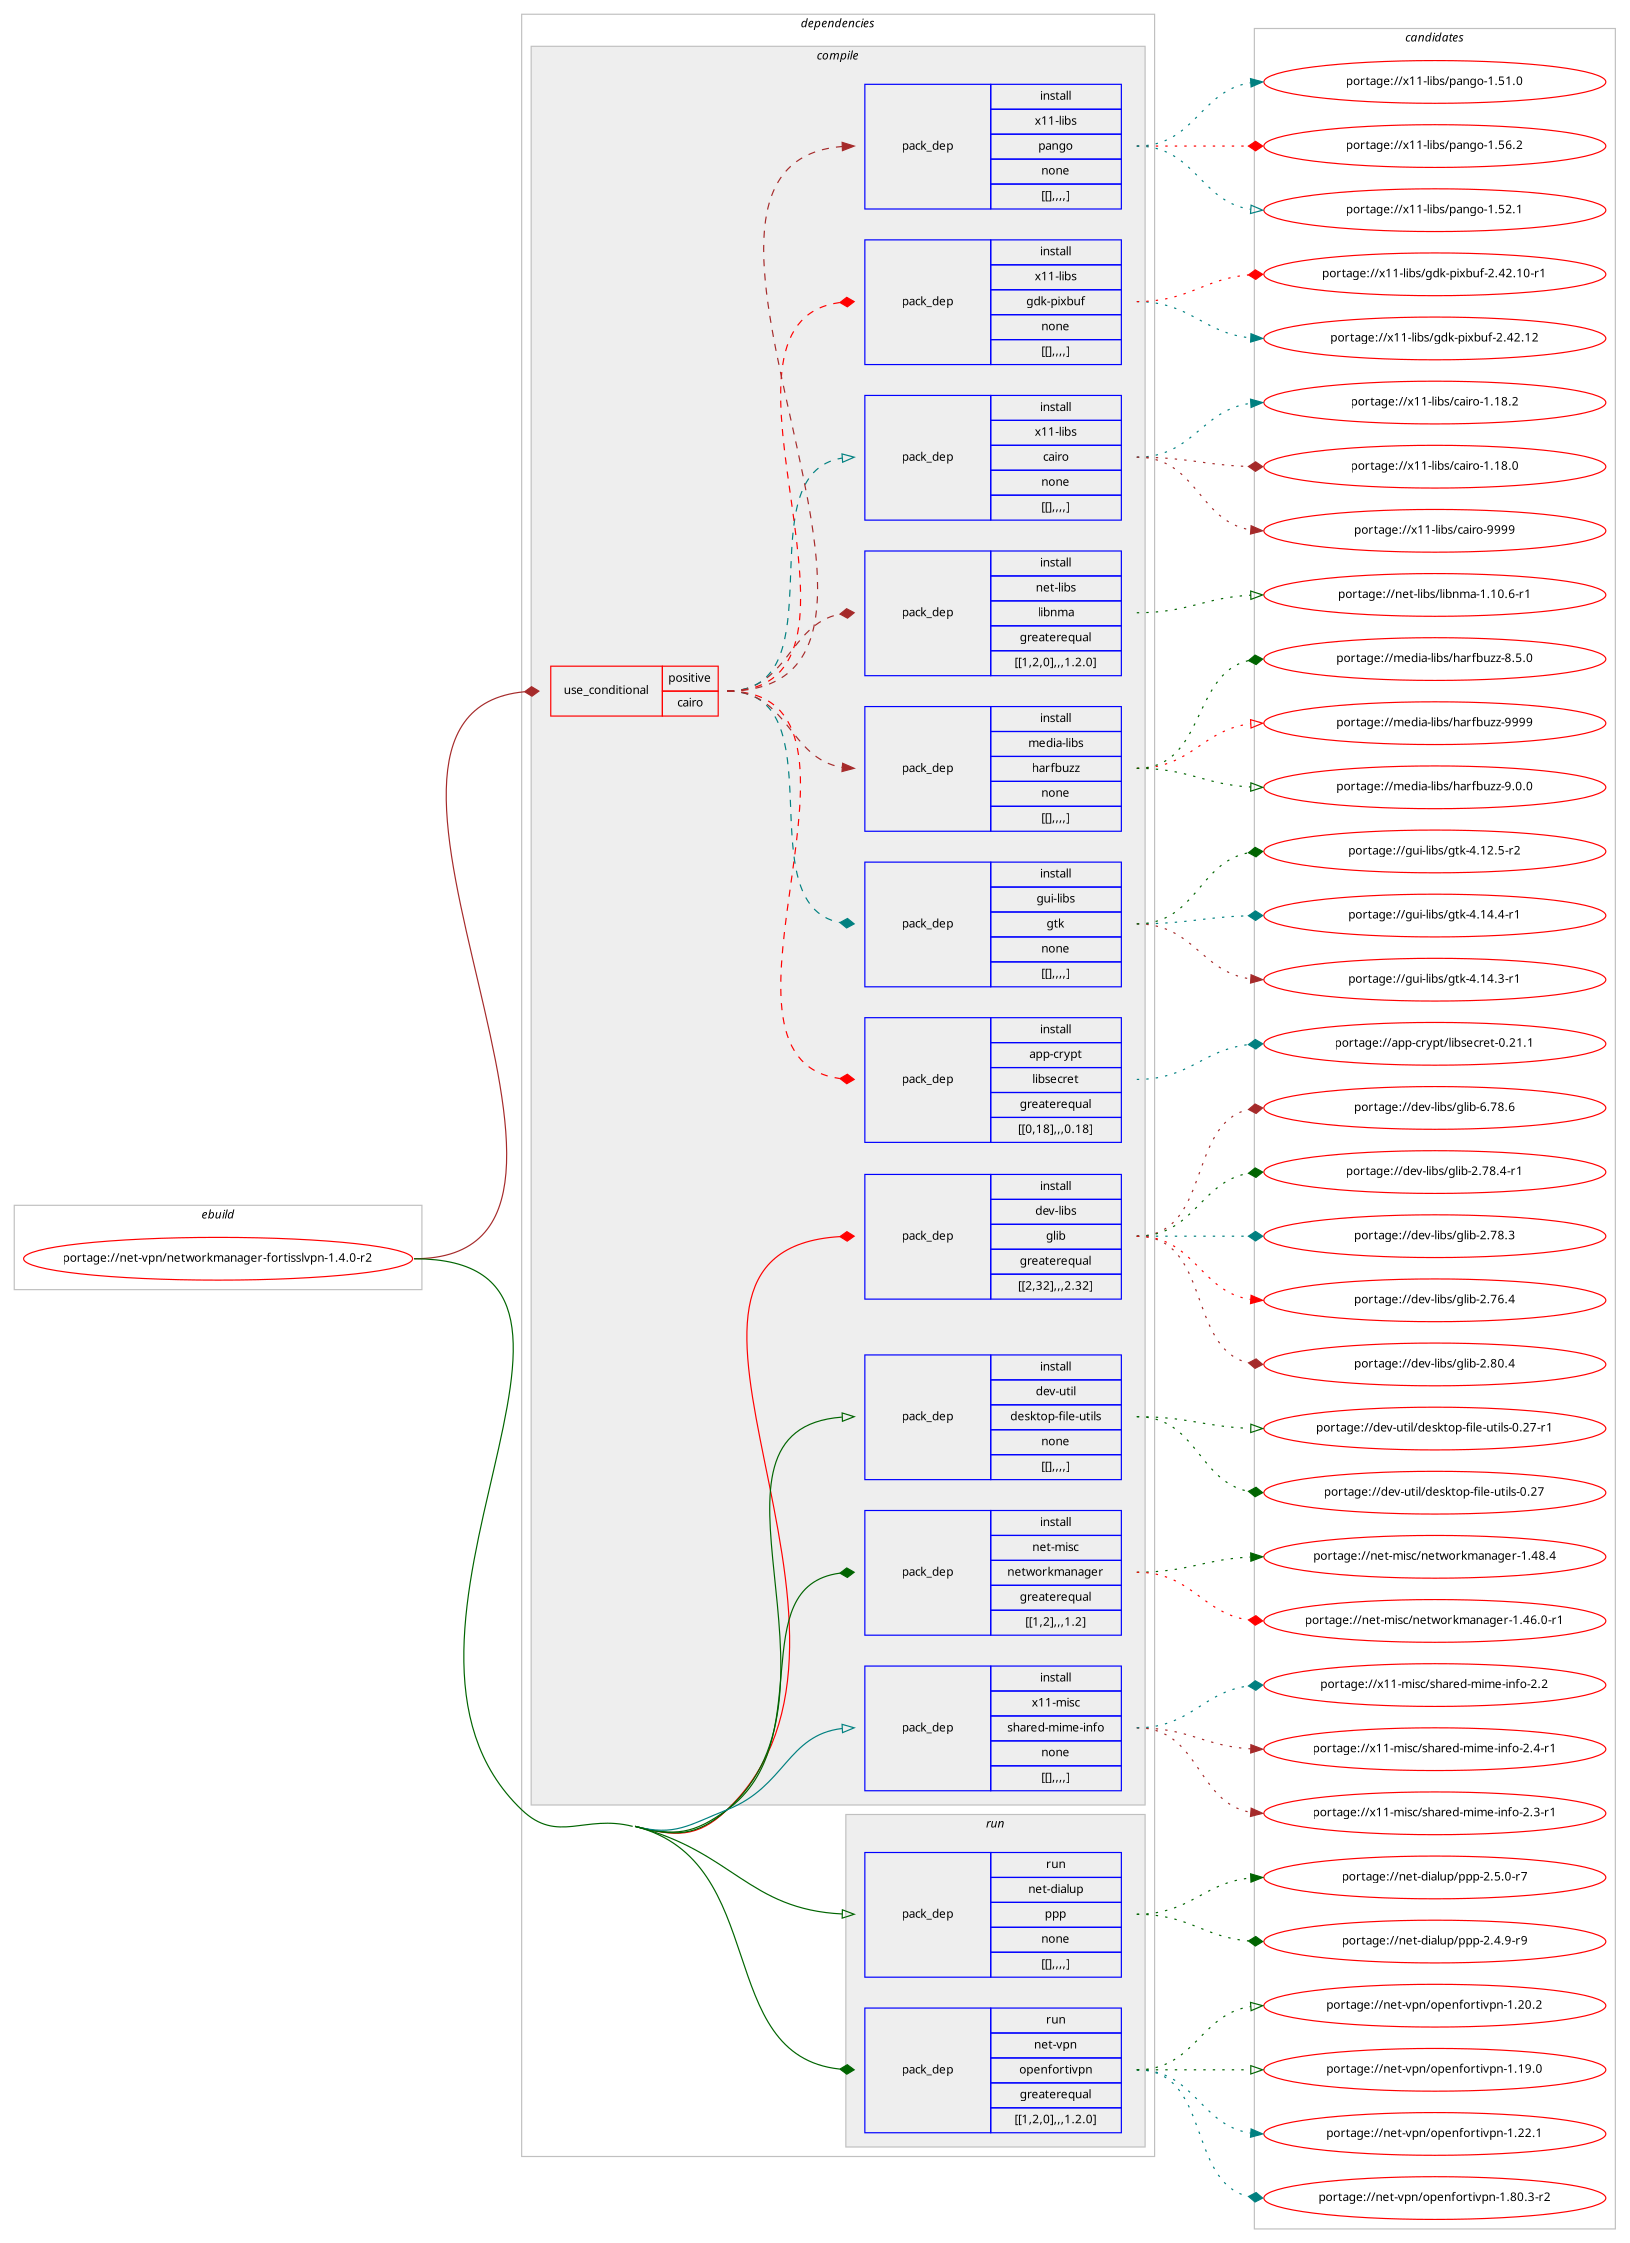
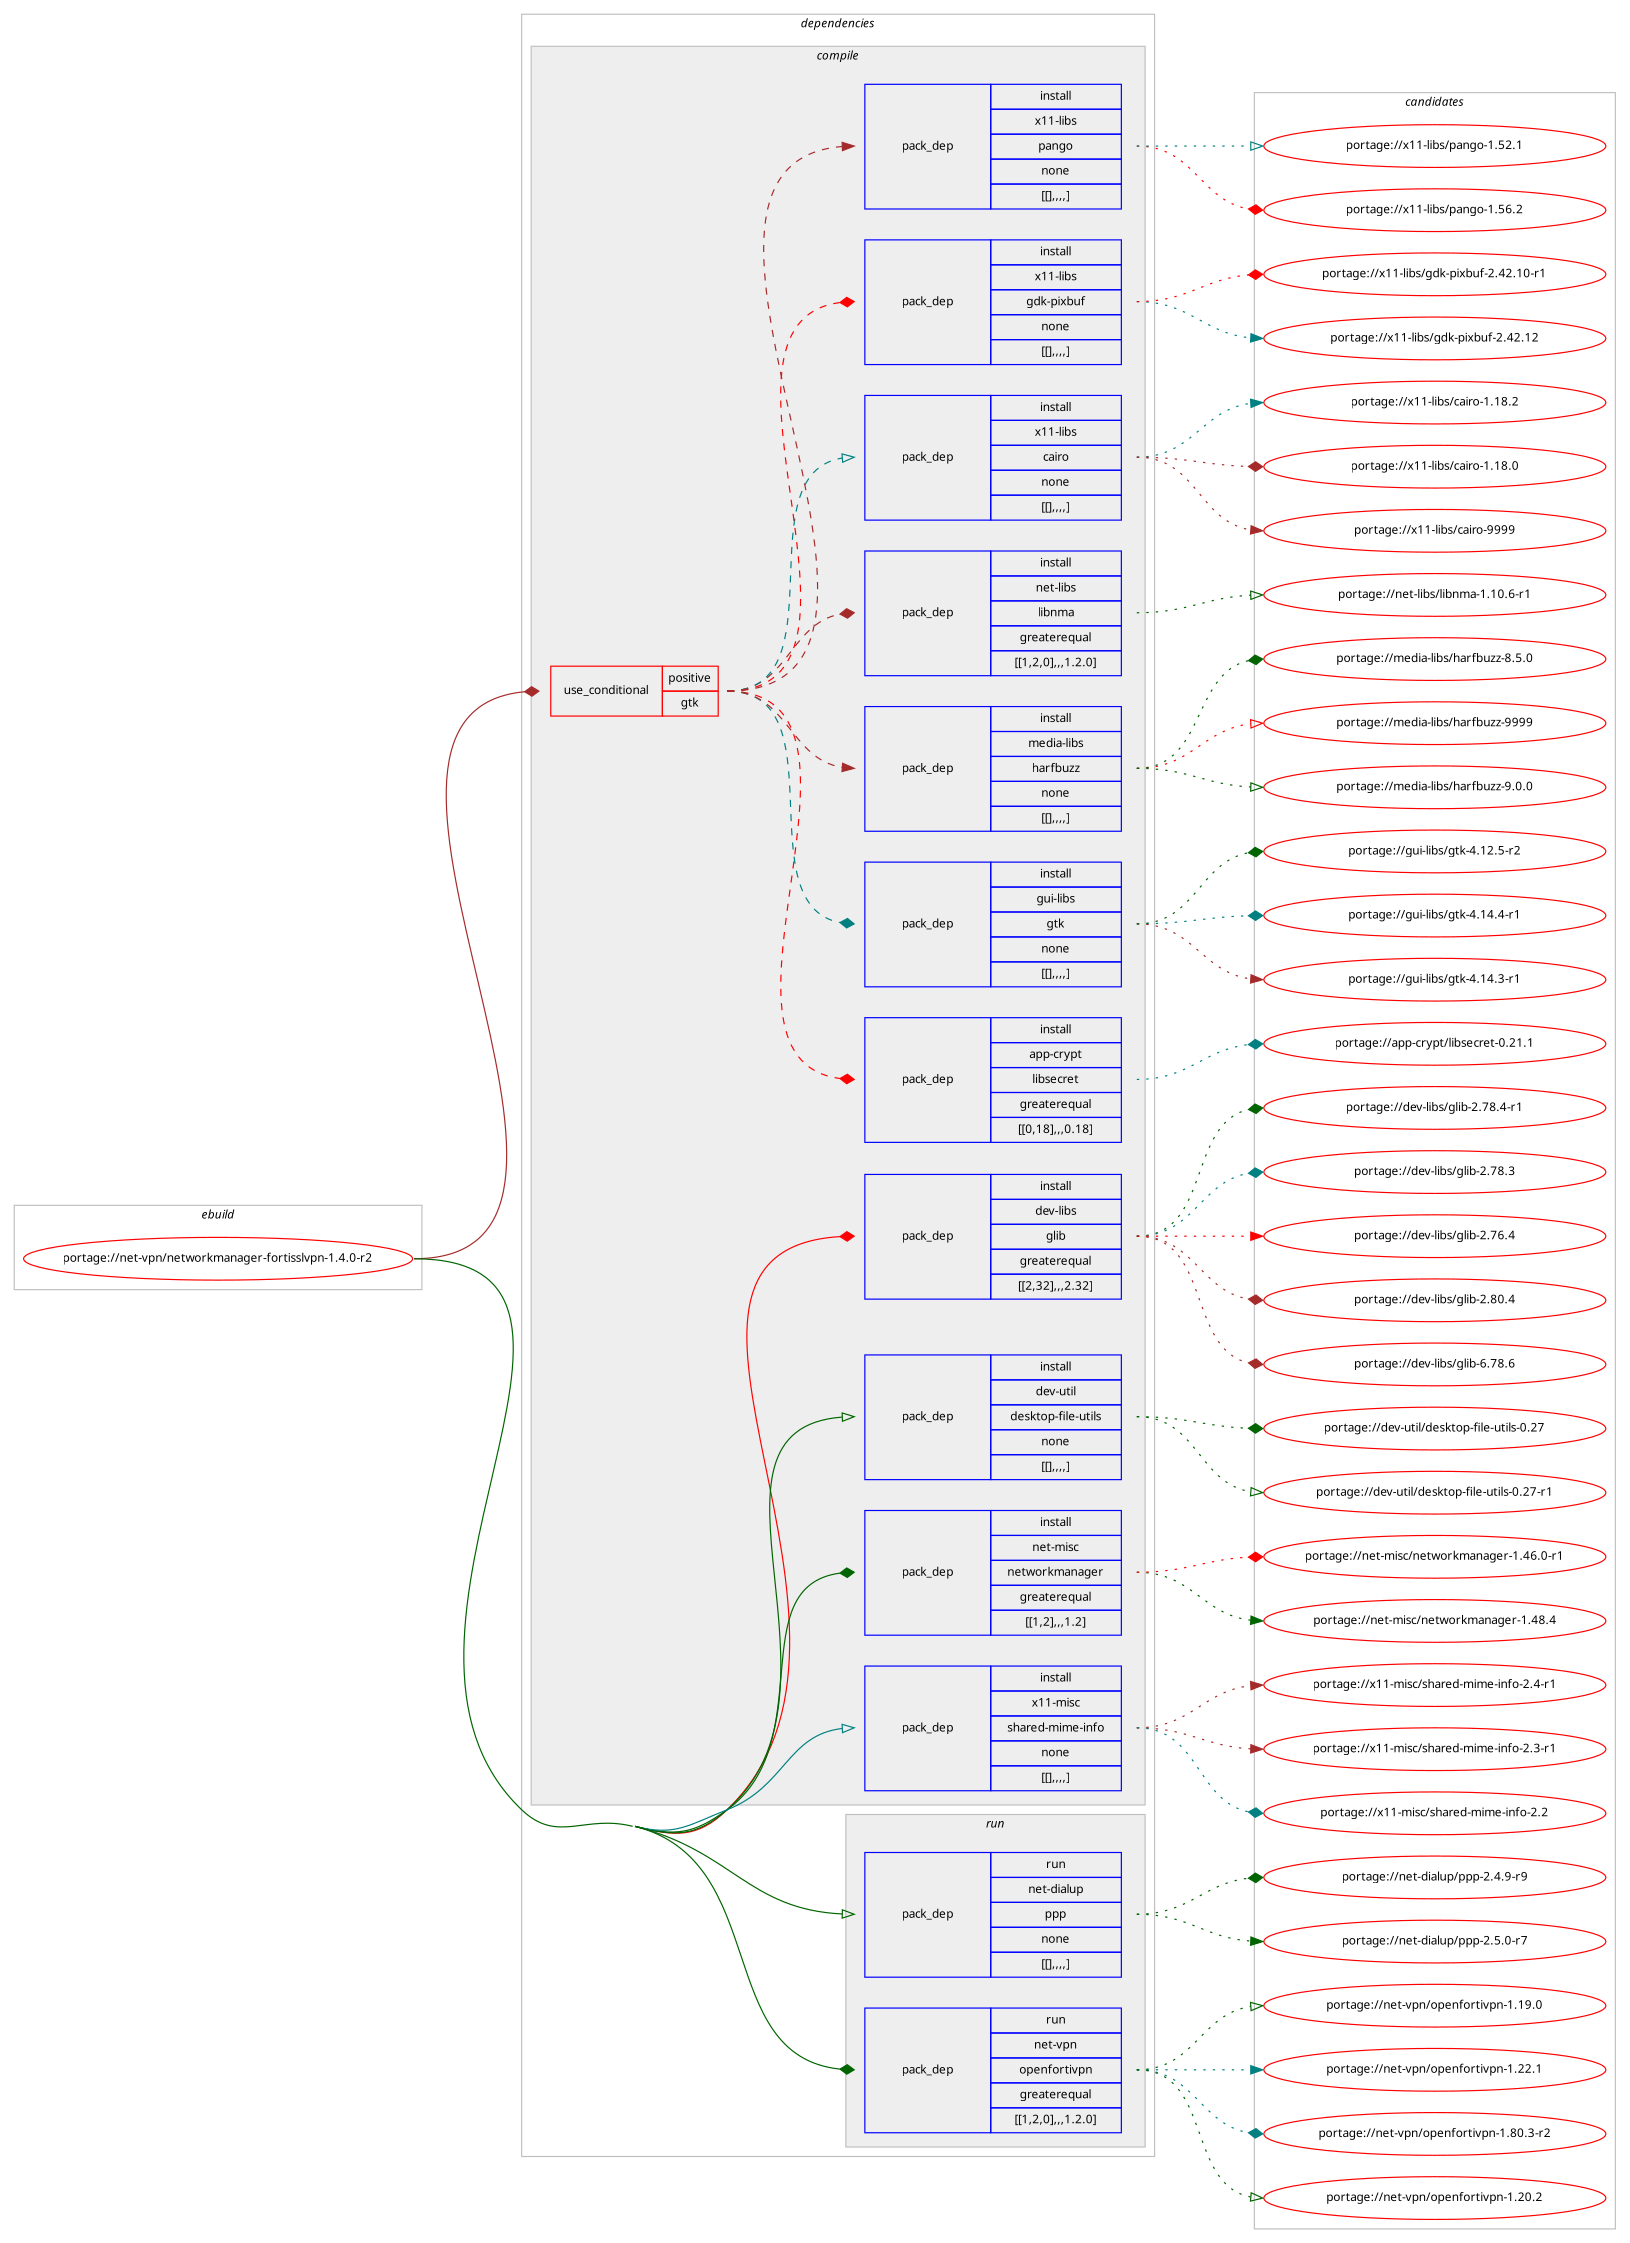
node "portage://x11-libs/pango-1.51.0": removed
node "use_conditional": text "cairo" -> "gtk"
